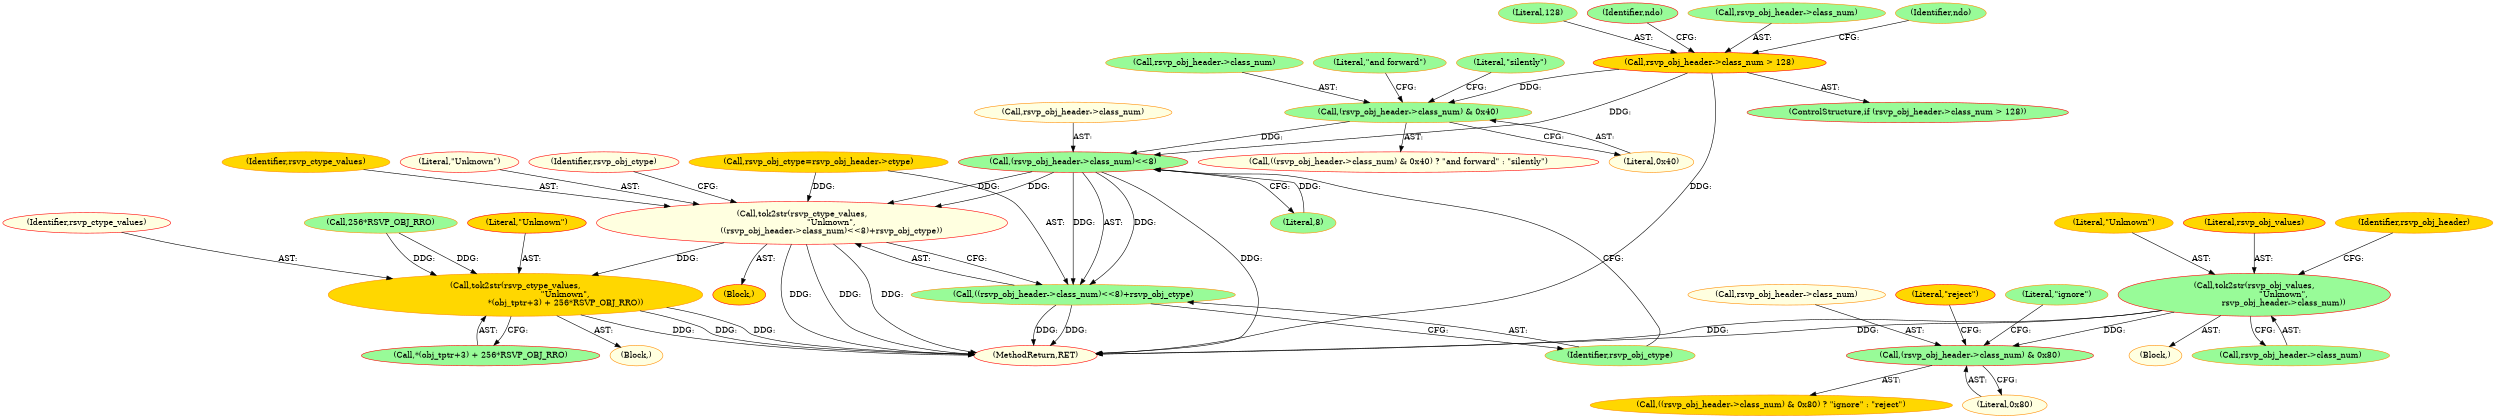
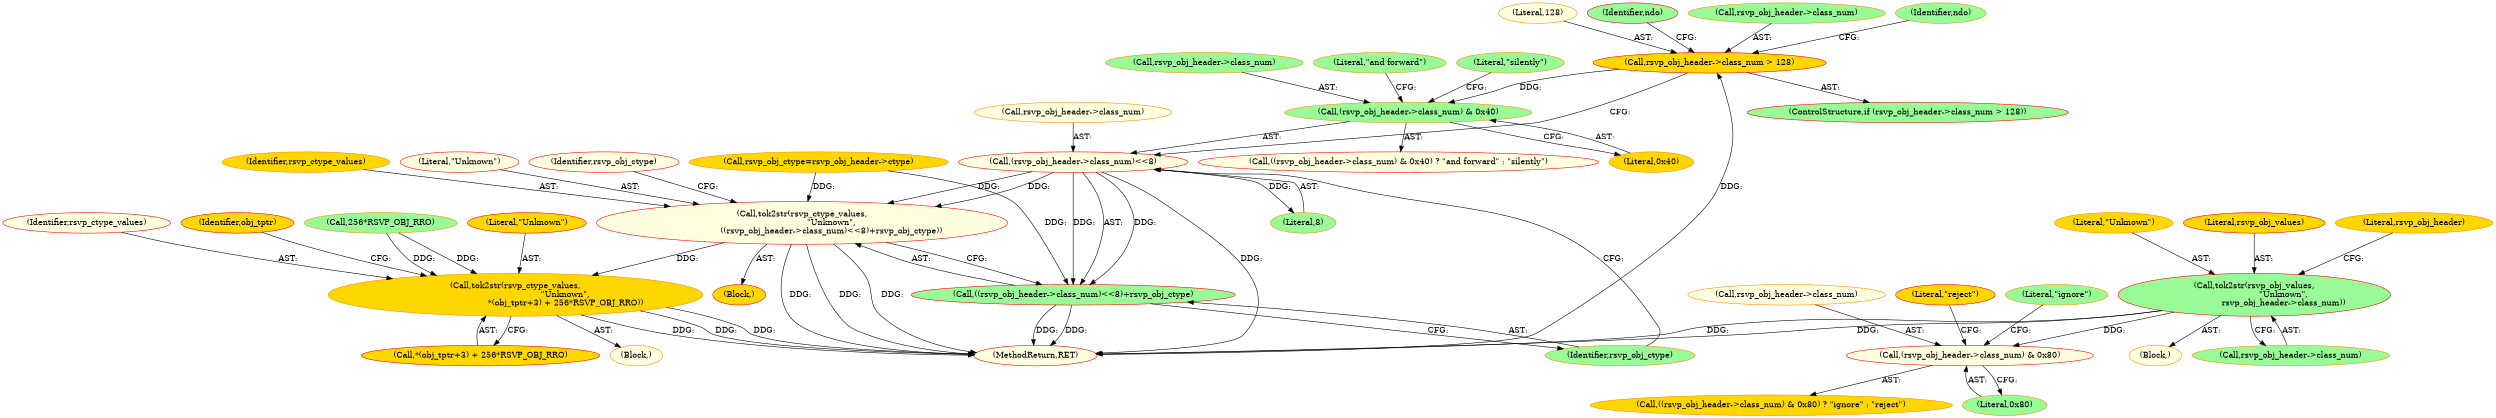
node "(Literal,128)": fillcolor palegreen -> lightyellow
edge "(Call,rsvp_obj_header->class_num > 128)" -> "(Call,(rsvp_obj_header->class_num)<<8)": label "DDG: " -> "CFG: "
edge "(Call,(rsvp_obj_header->class_num) & 0x40)" -> "(Call,(rsvp_obj_header->class_num)<<8)": label "DDG: " -> "AST: "
node "(Call,(rsvp_obj_header->class_num)<<8)": fillcolor palegreen -> lightyellow
node "(Literal,0x40)": fillcolor lightyellow -> gold
edge "(Call,(rsvp_obj_header->class_num)<<8)" -> "(Literal,8)": label "CFG: " -> "DDG: "
edge "(Literal,8)" -> "(Call,(rsvp_obj_header->class_num)<<8)": label "DDG: " -> "AST: "
node "(Identifier,obj_tptr)": added
edge "(Call,rsvp_obj_ctype=rsvp_obj_header->ctype)" -> "(Call,((rsvp_obj_header->class_num)<<8)+rsvp_obj_ctype)": label "AST: " -> "DDG: "
node "(Identifier,rsvp_obj_header)": label "(Identifier,rsvp_obj_header)" -> "(Literal,rsvp_obj_header)"
node "(Call,((rsvp_obj_header->class_num)<<8)+rsvp_obj_ctype)": color darkorange -> red
edge "(Call,rsvp_obj_header->class_num > 128)" -> "(MethodReturn,RET)": reversed
node "(Call,*(obj_tptr+3) + 256*RSVP_OBJ_RRO)": fillcolor palegreen -> gold
node "(Call,(rsvp_obj_header->class_num) & 0x80)": fillcolor palegreen -> lightyellow
node "(Literal,0x80)": fillcolor lightyellow -> palegreen
